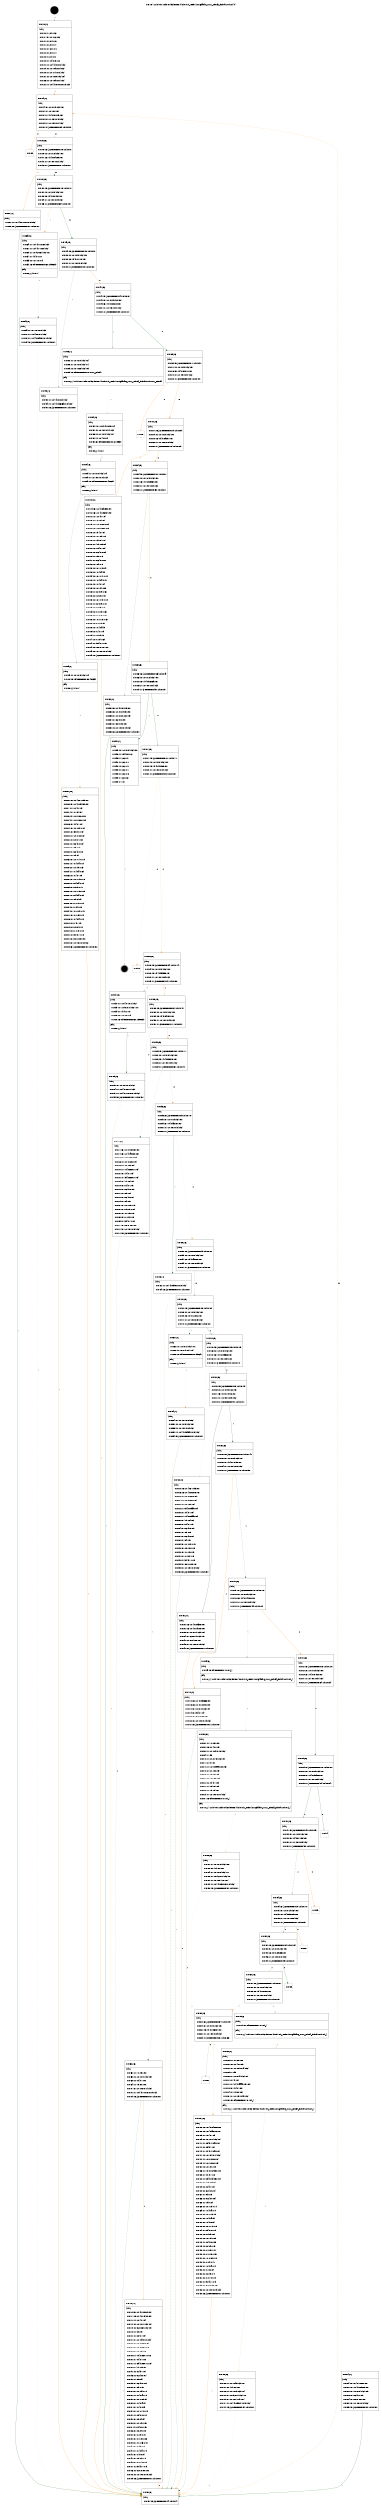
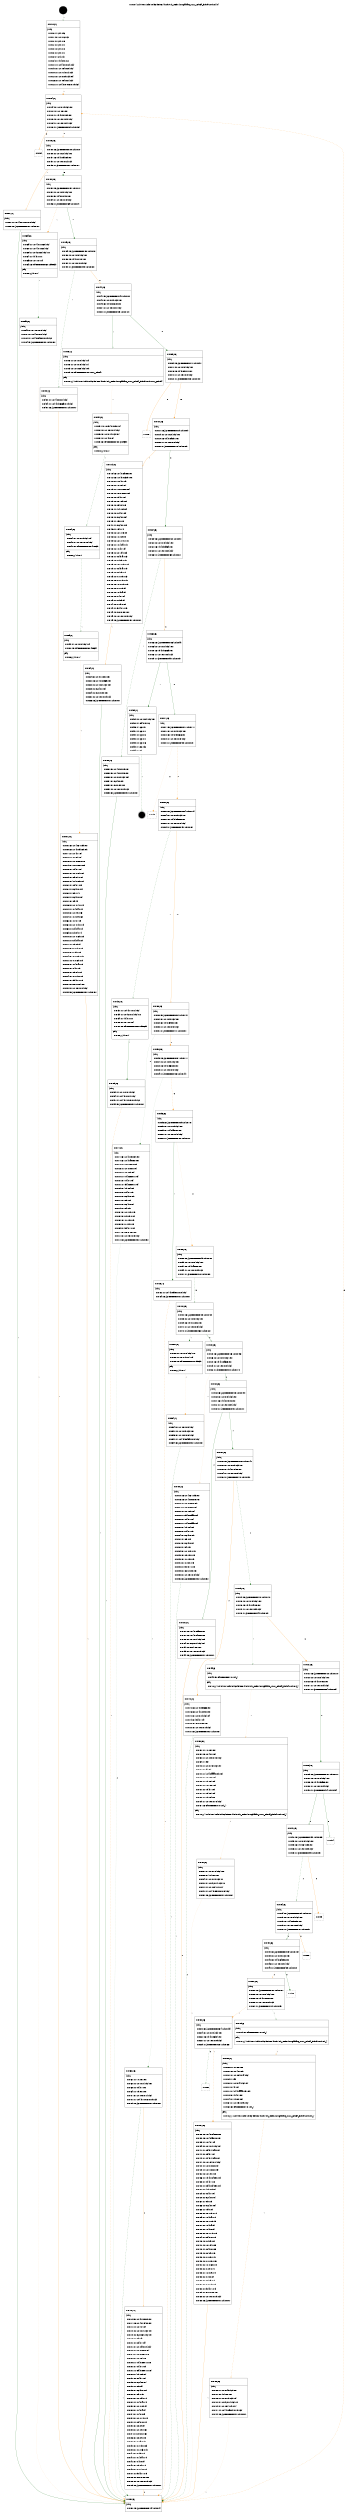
edge "0x401326 [25]" -> "0x40133f [25]": color darkorange -> darkgreen
edge "0x40177d [134]" -> "0x401c42 [5]": now "0x40177d [134]" -> "0x40156f [27]"
